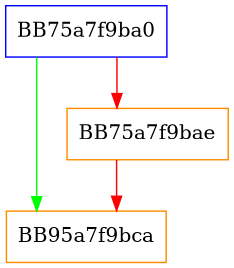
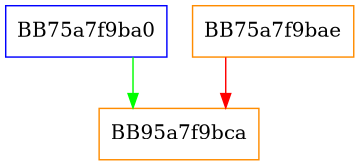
edge "BB75a7f9ba0" -> "BB75a7f9bae": removed
